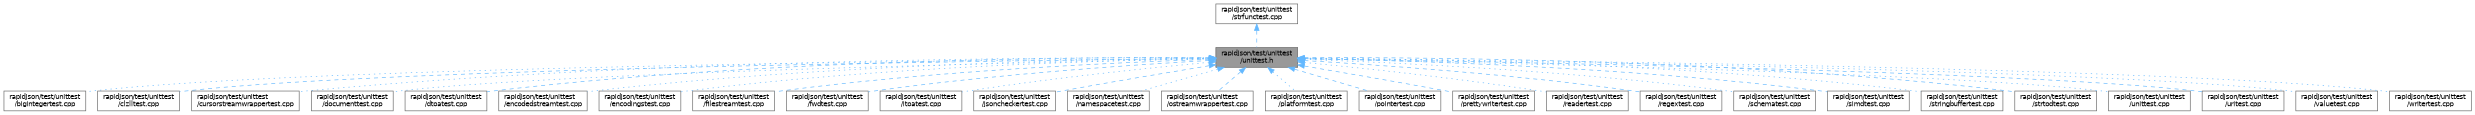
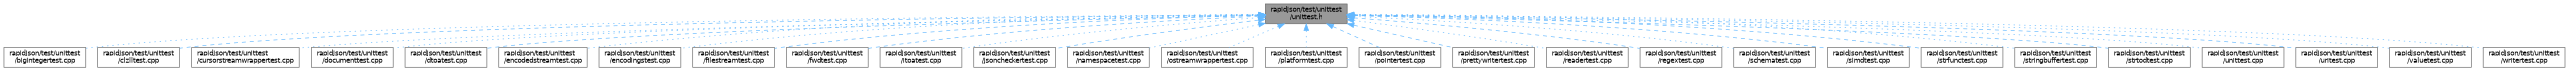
edge "rapidjson/test/unittest /unittest.h" -> "rapidjson/test/unittest /strfunctest.cpp": reversed
edge "rapidjson/test/unittest /ostreamwrappertest.cpp" -> "rapidjson/test/unittest /unittest.h": style dashed -> dotted
